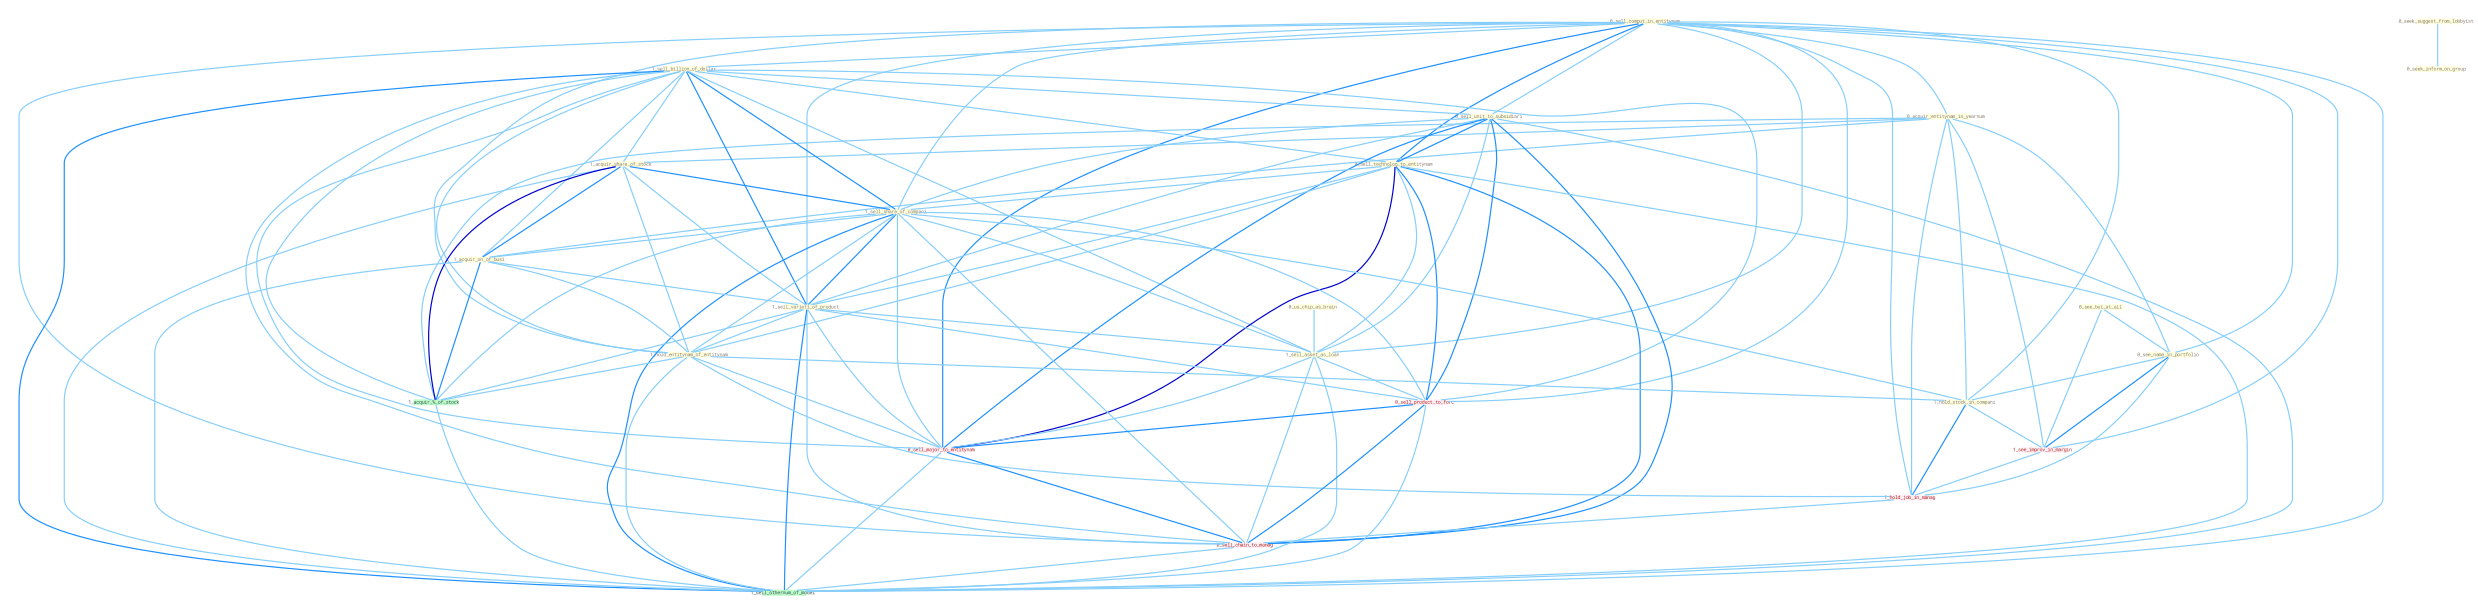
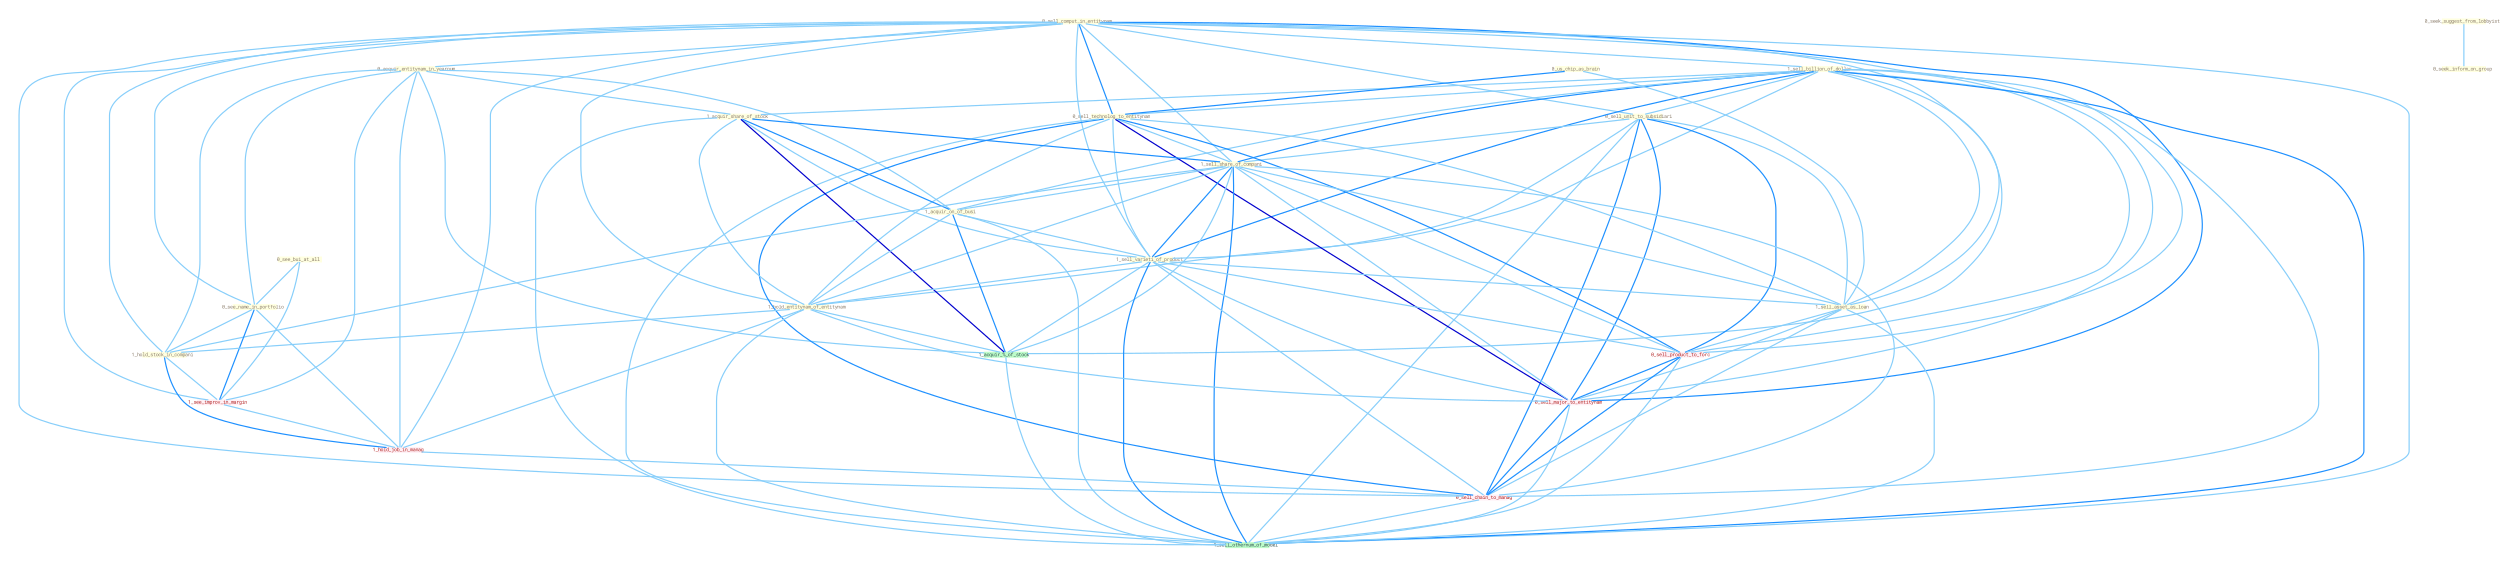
edge "0_sell_unit_to_subsidiari" -- "0_sell_technolog_to_entitynam": now "0_us_chip_as_brain" -- "0_sell_technolog_to_entitynam"
